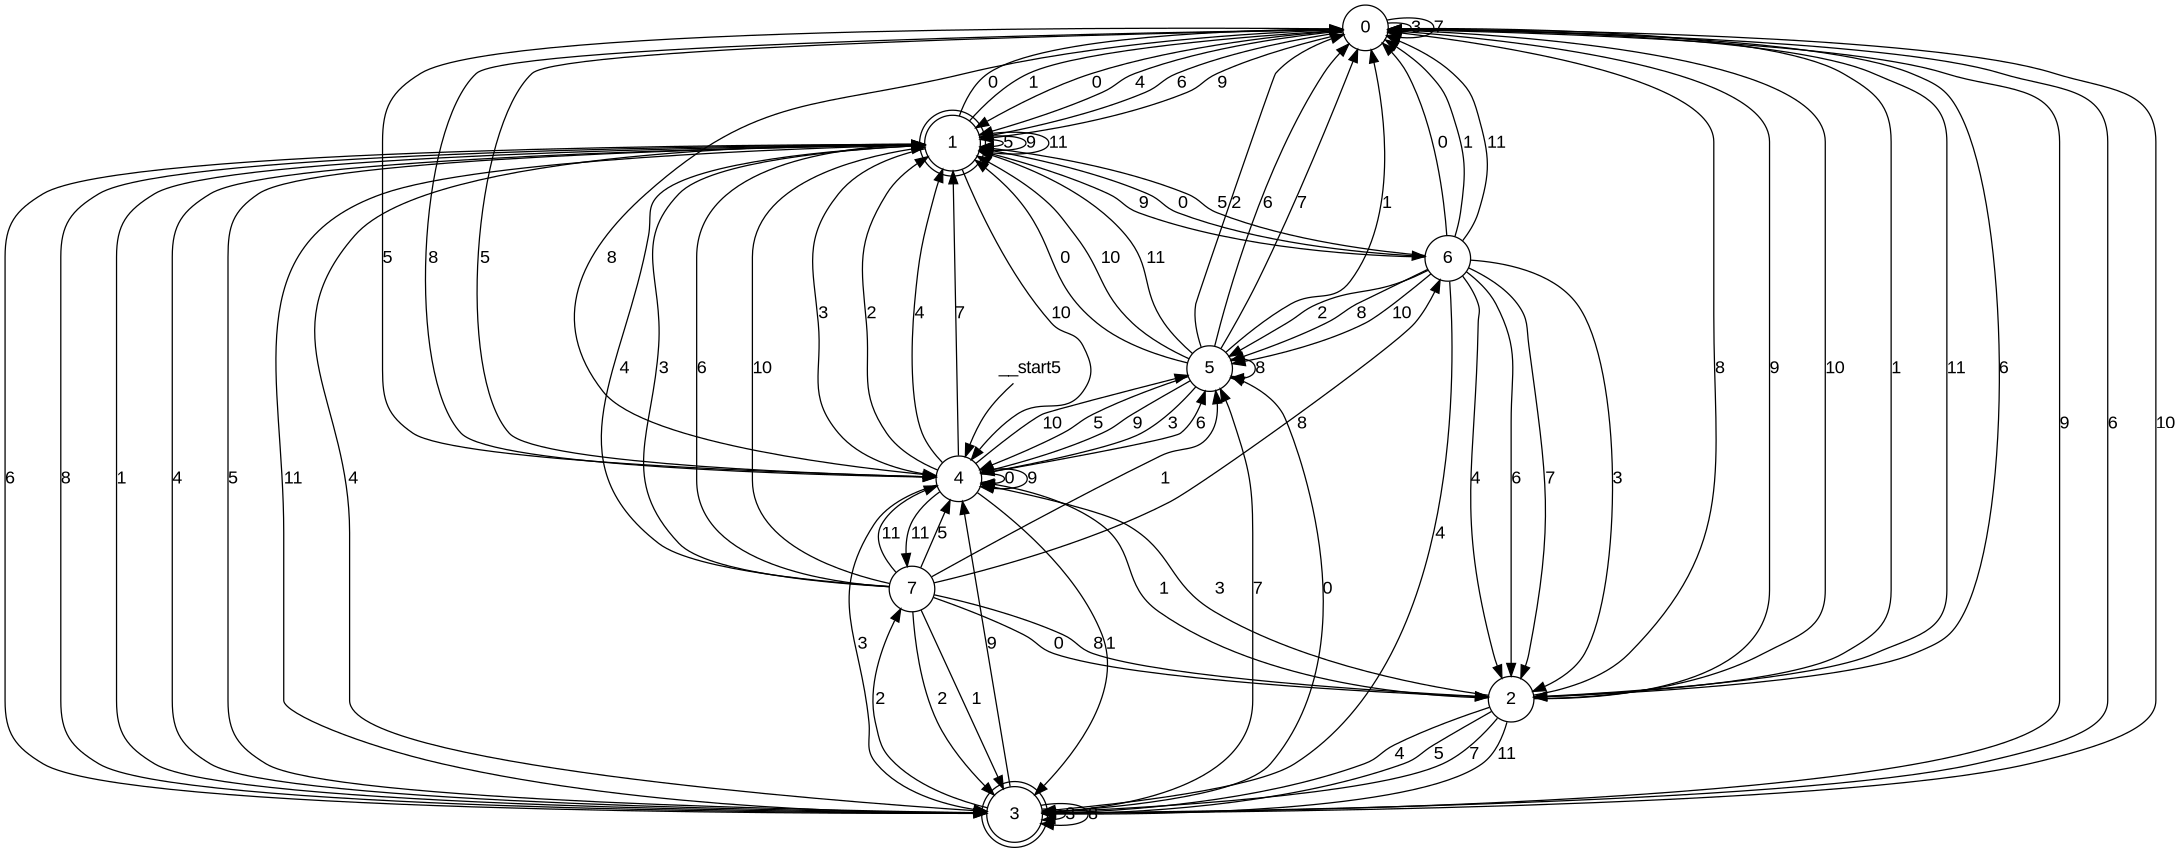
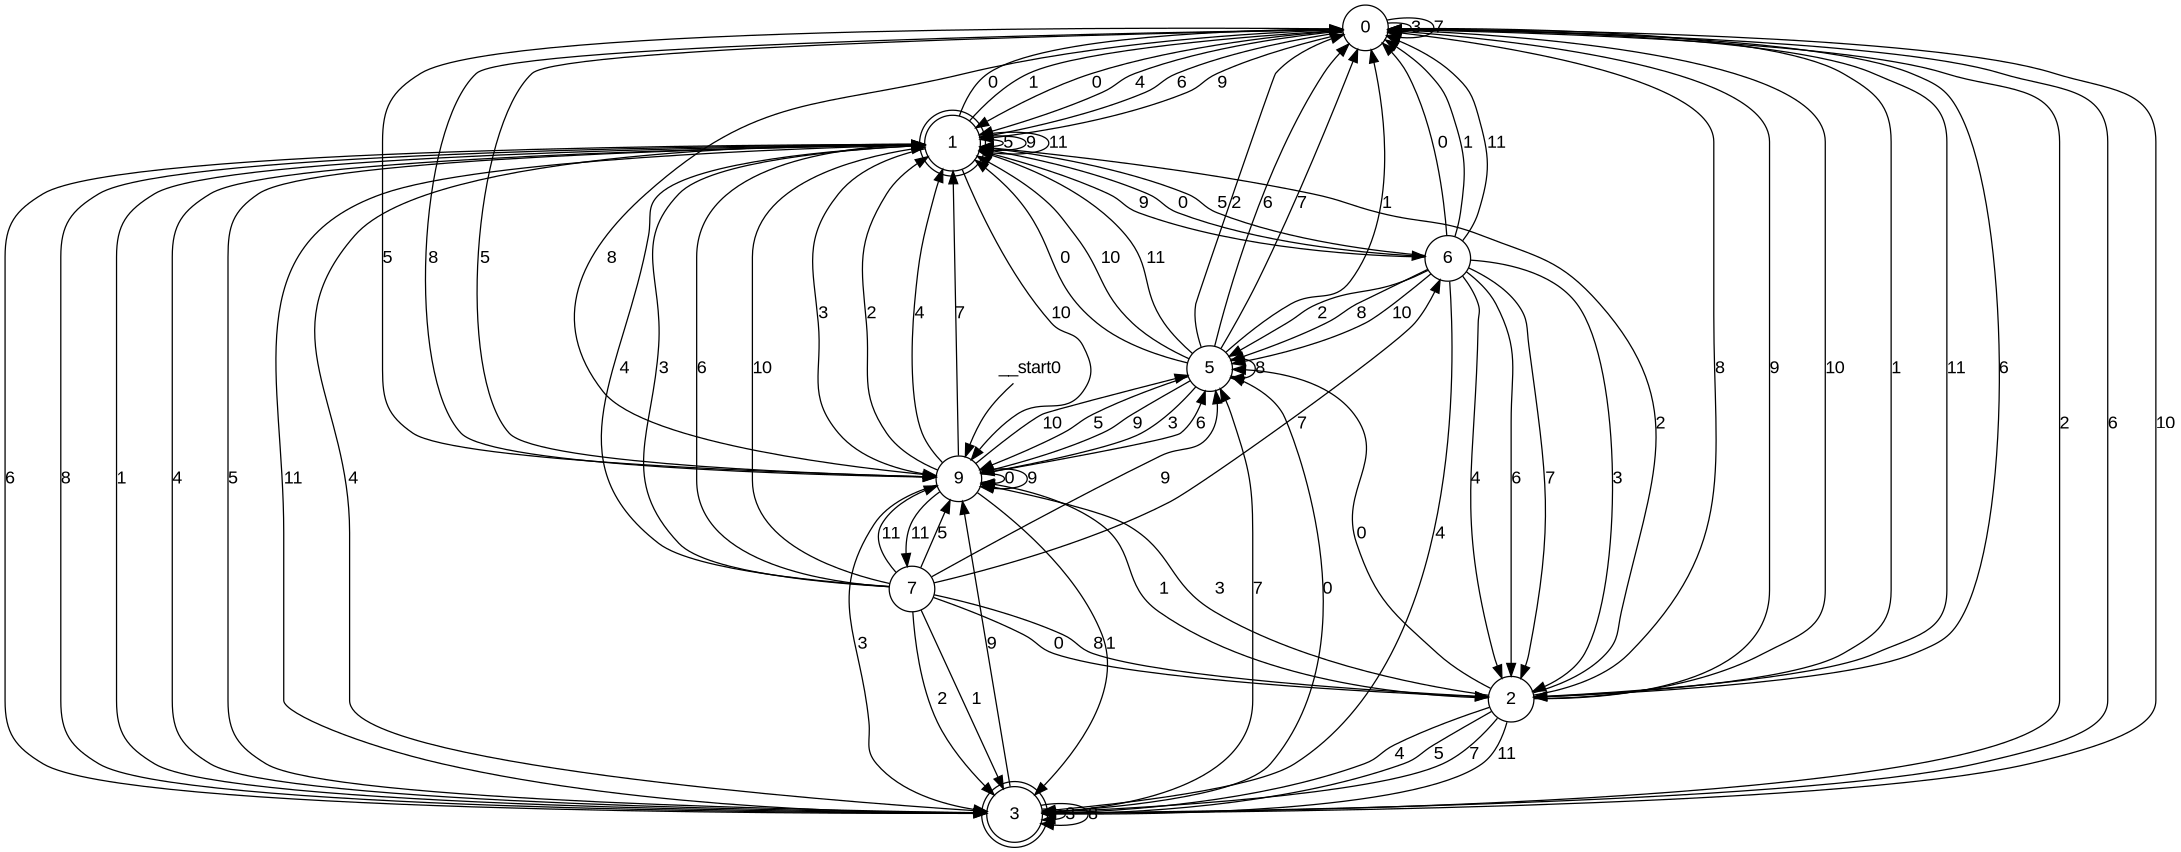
edge "2" -> "1": added, label "2"
node "__start5": label "__start5" -> "__start0"
edge "7" -> "6": label "8" -> "7"
edge "0" -> "3": label "9" -> "2"
node "4": label "4" -> "9"
edge "7" -> "5": label "1" -> "9"
edge "2" -> "5": added, label "0"
edge "3" -> "7": removed, label "2"
